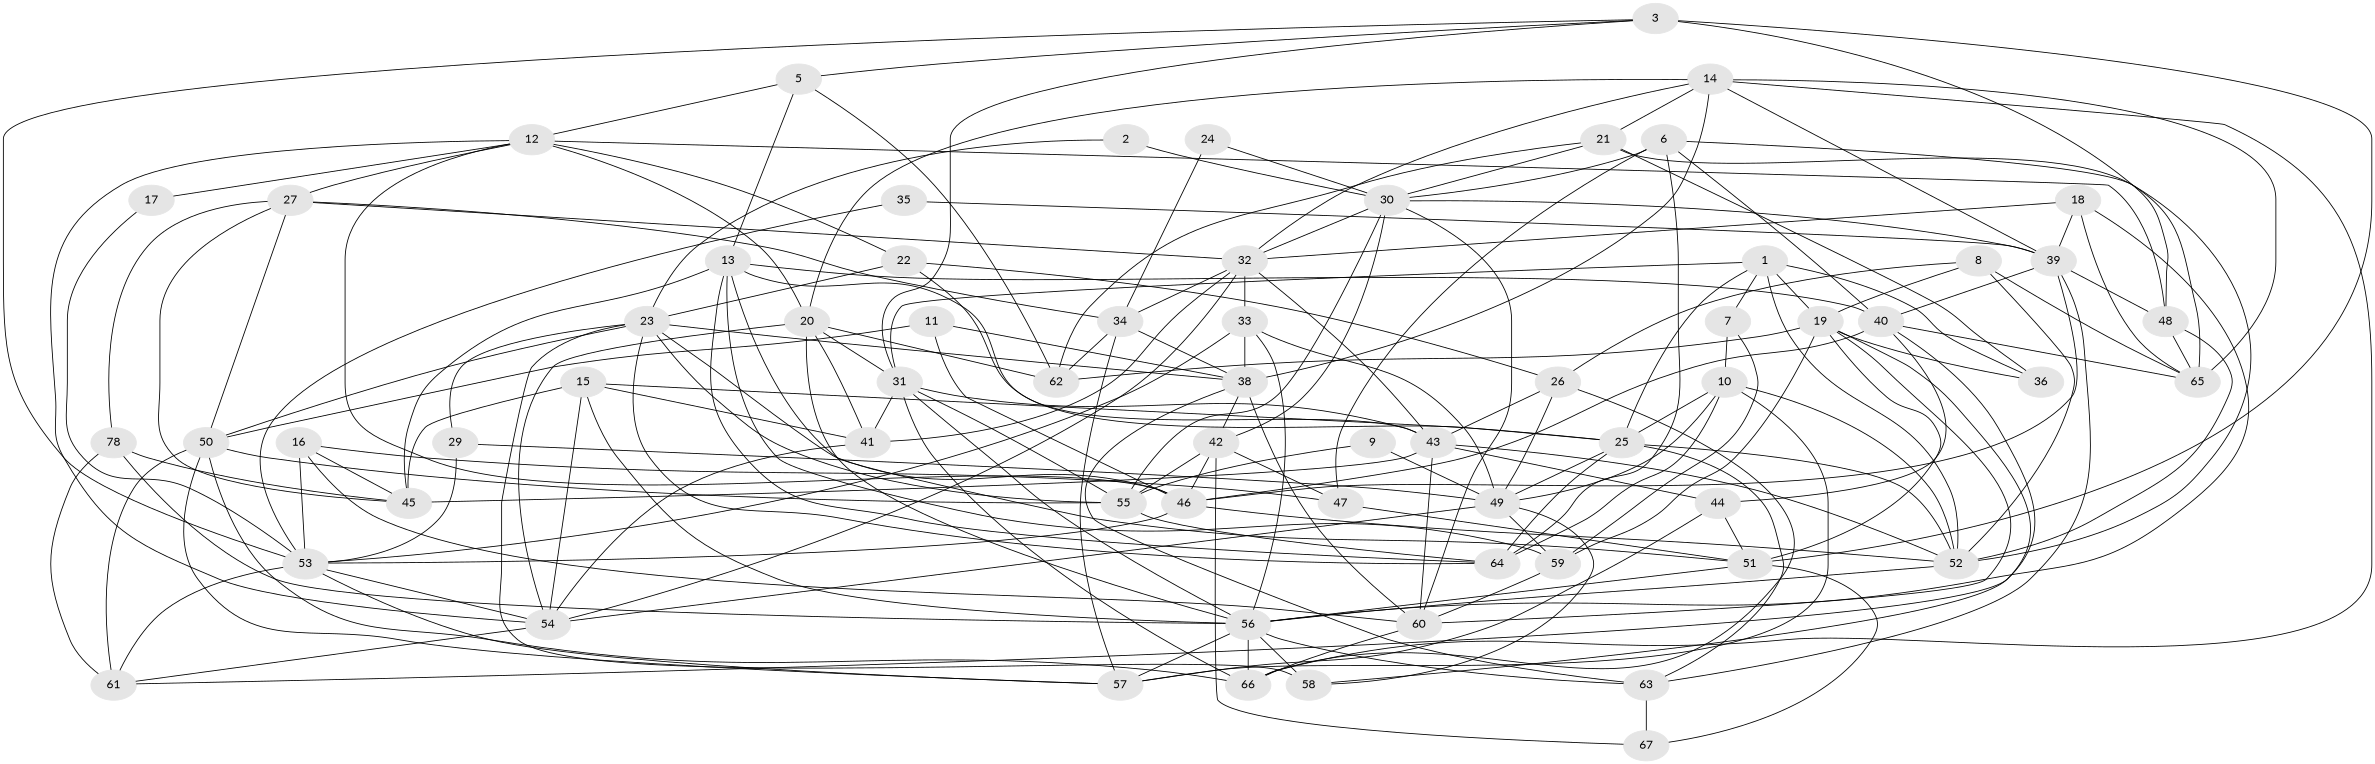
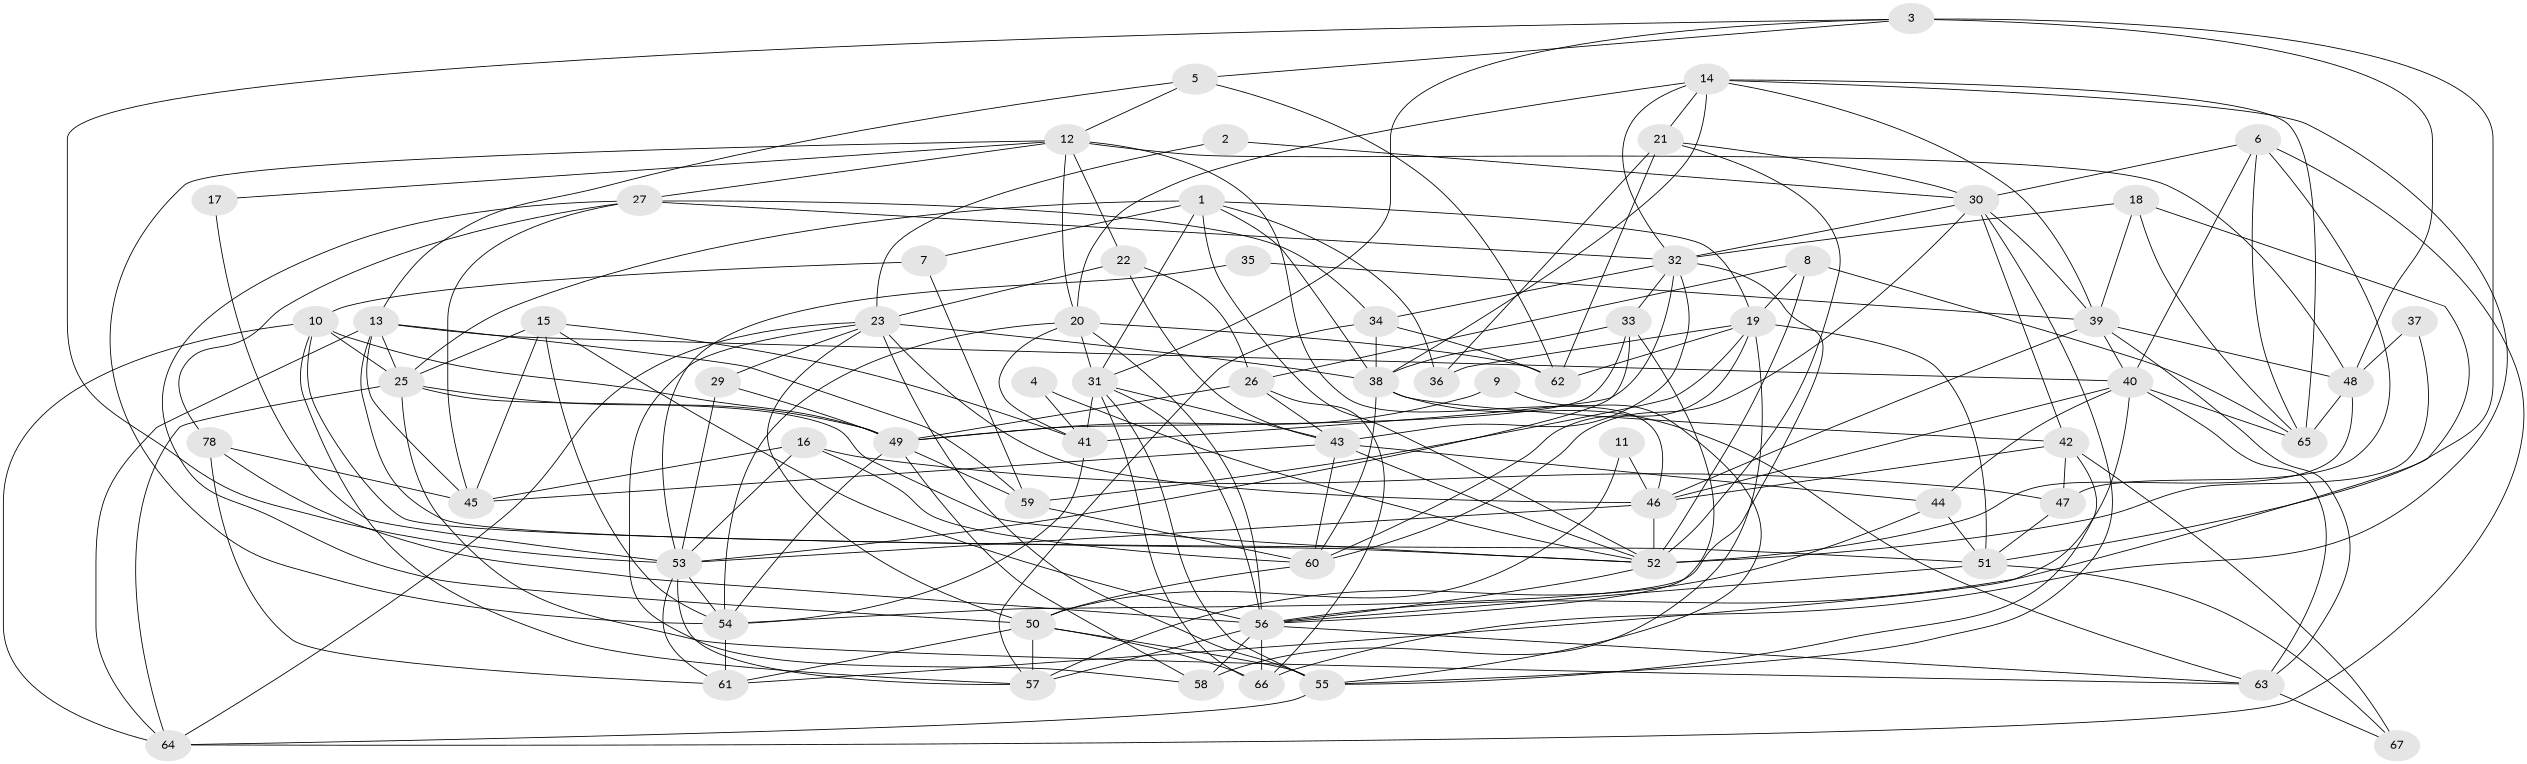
node "24": removed
node "37": added
edge "11" -- "38": now "1" -- "38"
node "4": added
edge "40" -- "63": added
edge "60" -- "66": now "60" -- "50"
